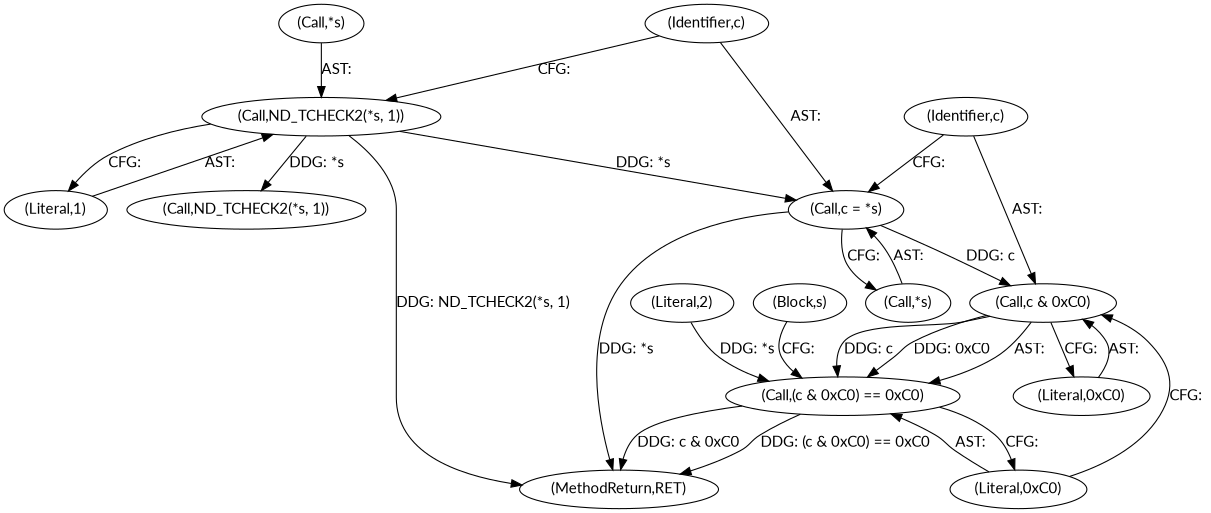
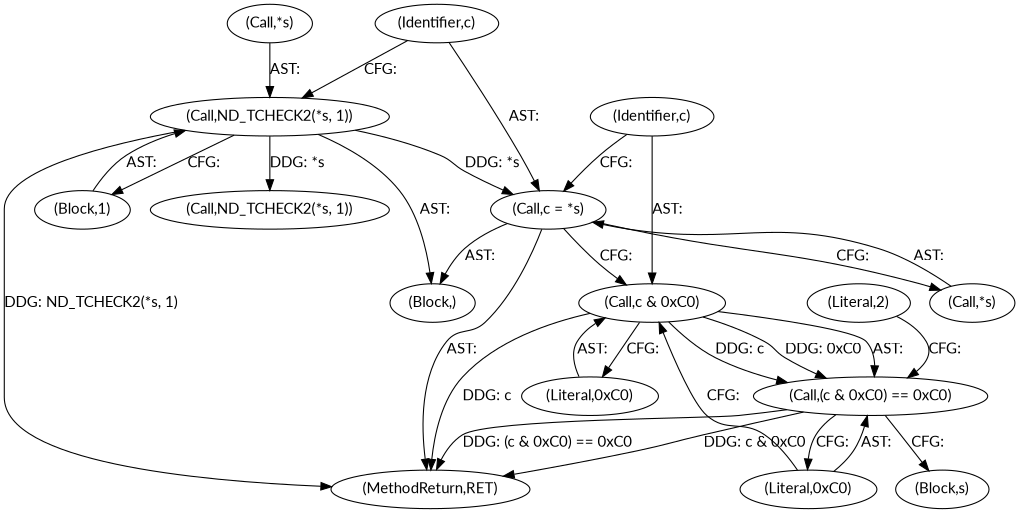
node "(Literal,1)": label "(Literal,1)" -> "(Block,1)"
edge "(Call,c = *s)" -> "(Call,c & 0xC0)": label "DDG: c" -> "CFG: "
node "(Block,)": added
edge "(Block,s)" -> "(Call,(c & 0xC0) == 0xC0)": reversed
edge "(Call,c = *s)" -> "(MethodReturn,RET)": label "DDG: *s" -> "AST: "
edge "(Literal,2)" -> "(Call,(c & 0xC0) == 0xC0)": label "DDG: *s" -> "CFG: "
edge "(Call,c & 0xC0)" -> "(MethodReturn,RET)": added, label "DDG: c"
